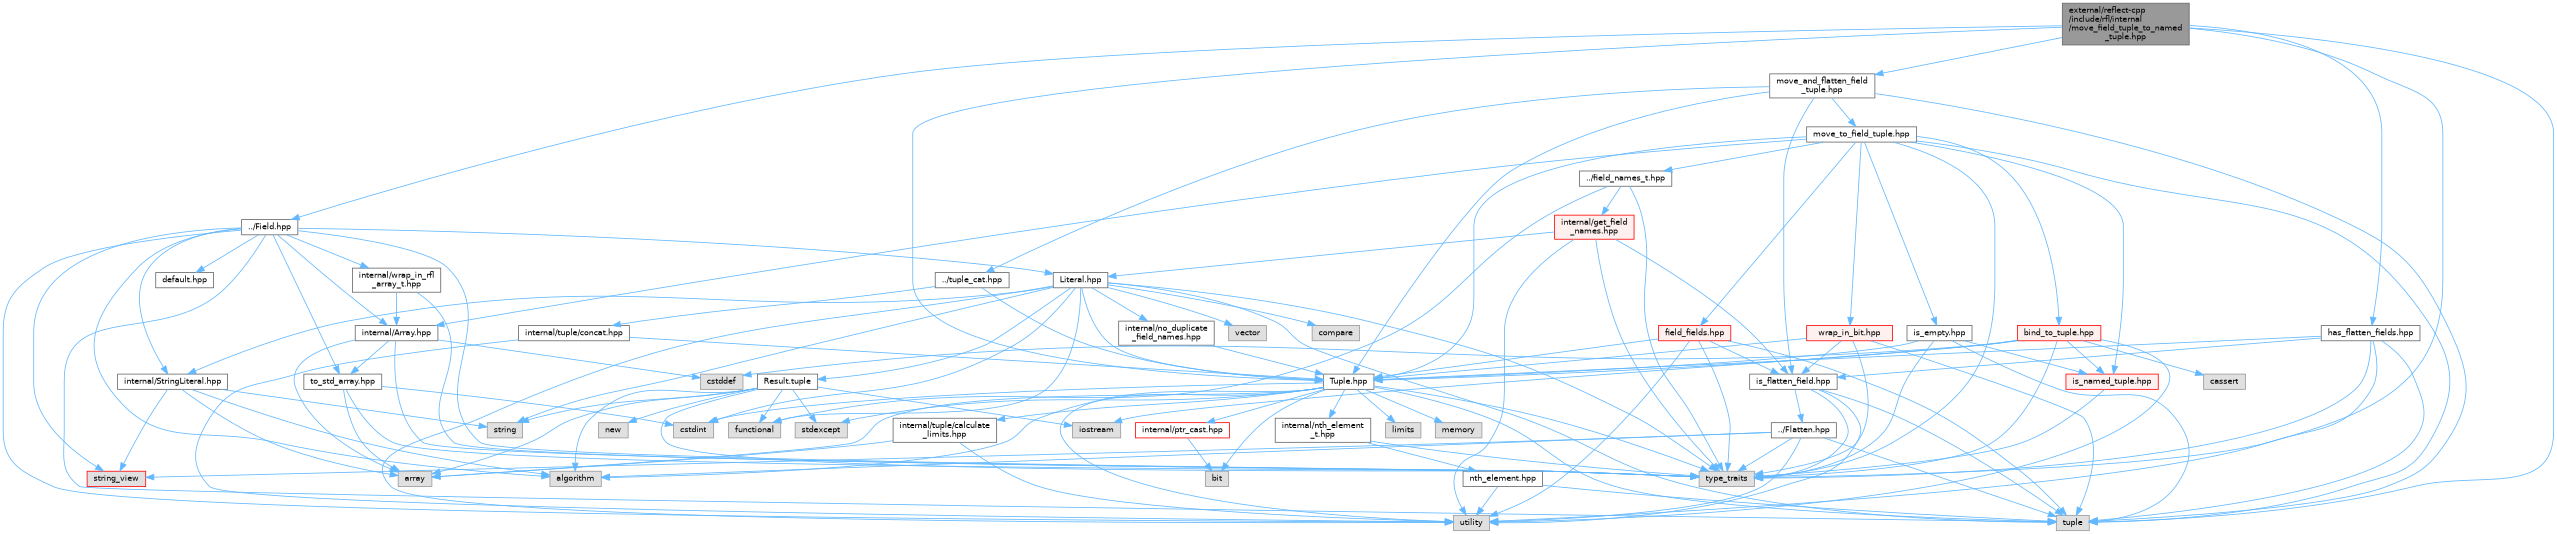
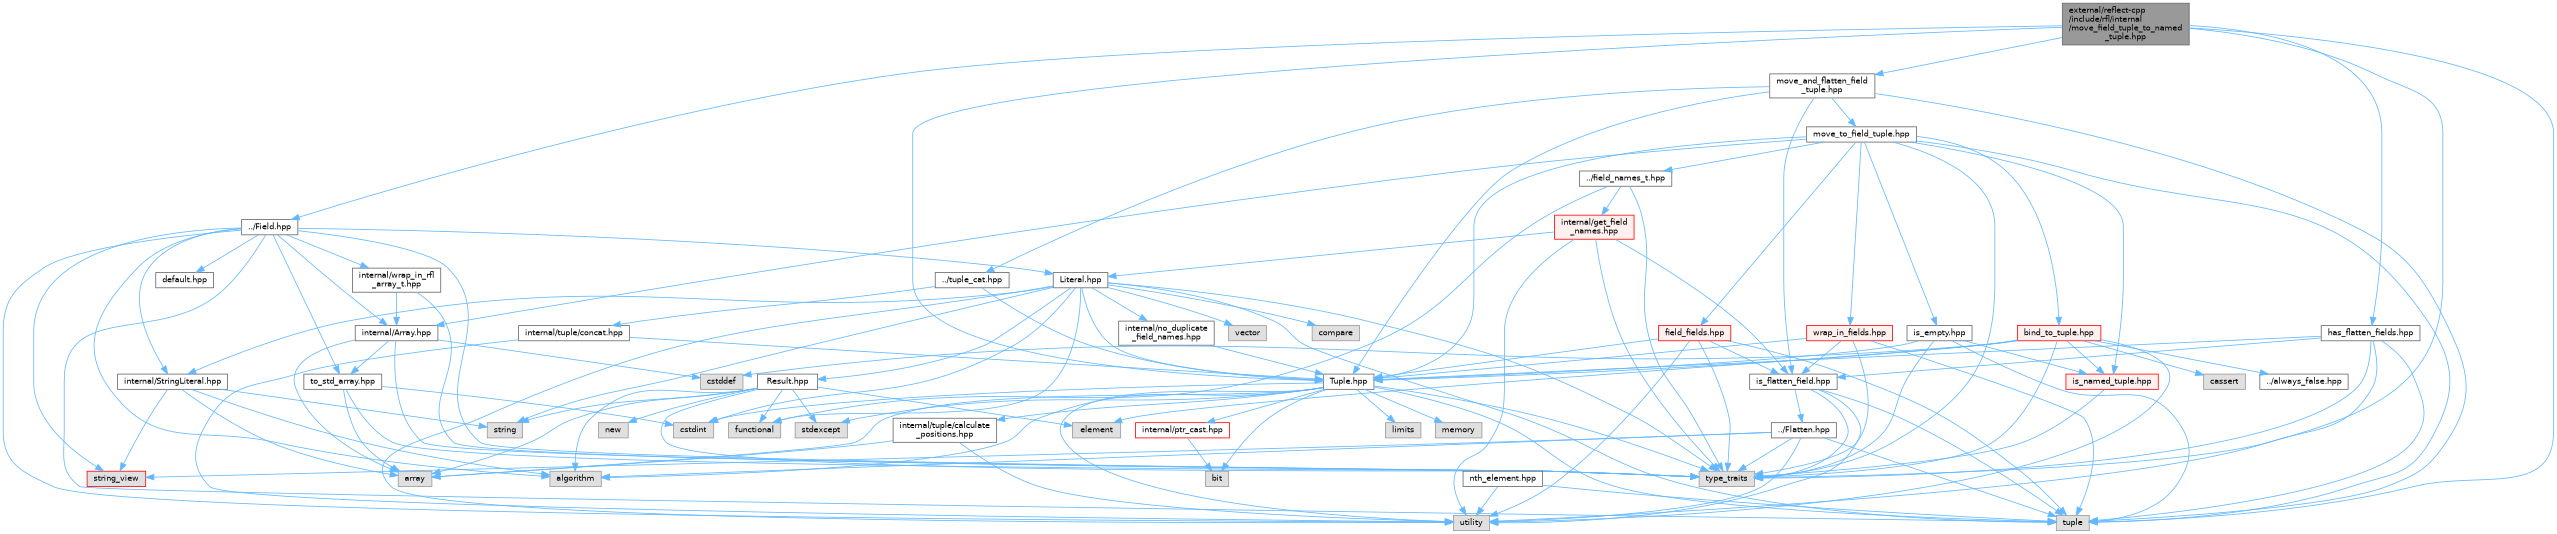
node "wrap_in_bit.hpp": label "wrap_in_bit.hpp" -> "wrap_in_fields.hpp"
node "Result.tuple": label "Result.tuple" -> "Result.hpp"
node "../always_false.hpp": added
node "internal/tuple/calculate _limits.hpp": label "internal/tuple/calculate _limits.hpp" -> "internal/tuple/calculate _positions.hpp"
node "iostream": label "iostream" -> "element"
node "internal/nth_element _t.hpp": removed
